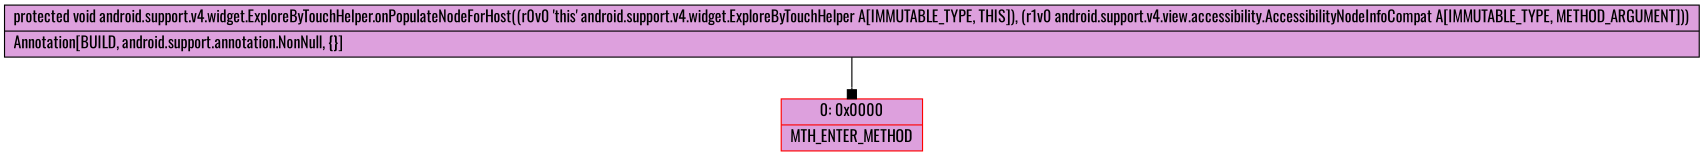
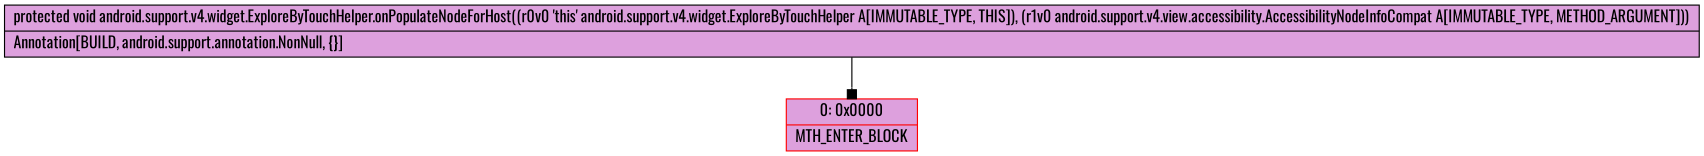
node "0: 0x0000": text "MTH_ENTER_METHOD" -> "MTH_ENTER_BLOCK"
